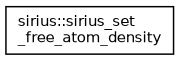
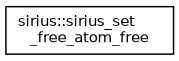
node "sirius::sirius_set _free_atom_density": label "sirius::sirius_set _free_atom_density" -> "sirius::sirius_set _free_atom_free"
